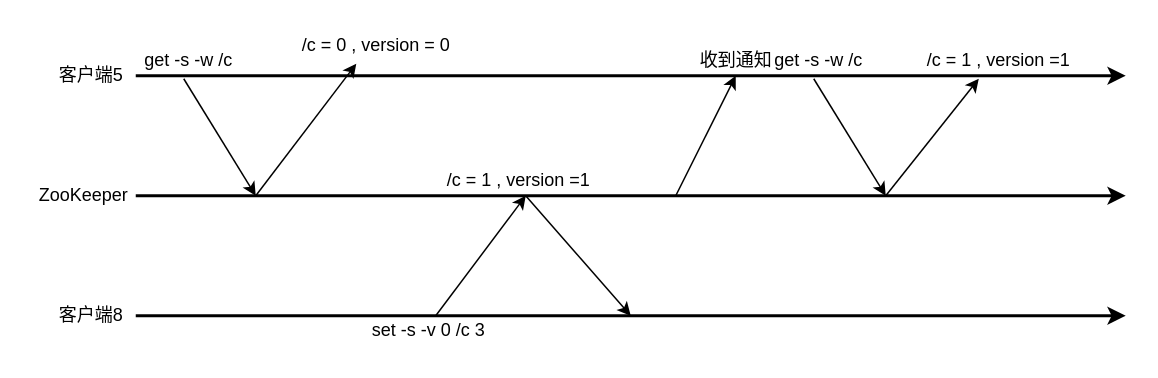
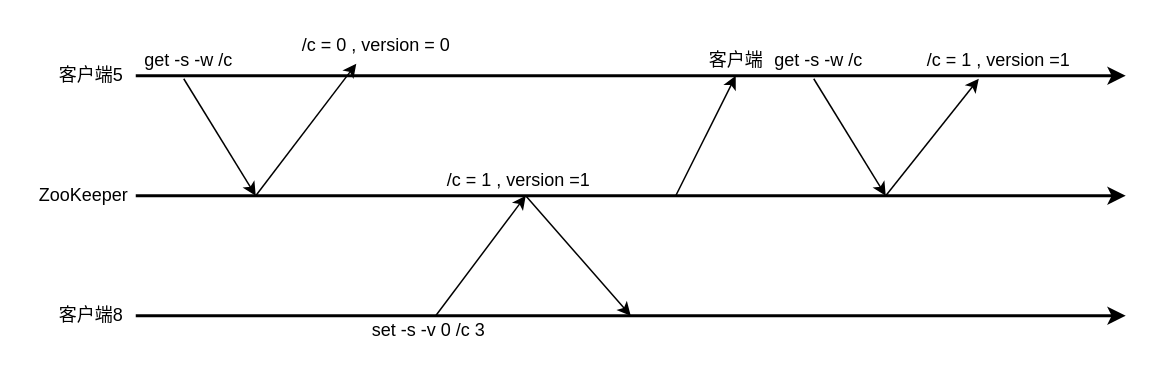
node "收到通知": label "收到通知" -> "客户端"
